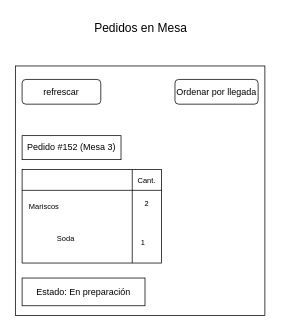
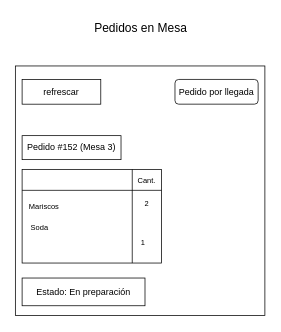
node "refrescar": shape rounded rectangle -> rectangle
node "Ordenar por llegada": label "Ordenar por llegada" -> "Pedido por llegada"
node "Soda": moved (65, 238) -> (39, 227)
